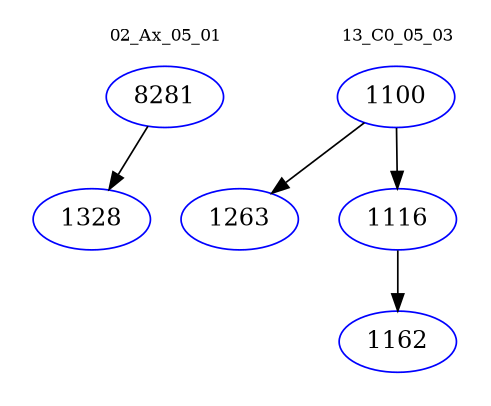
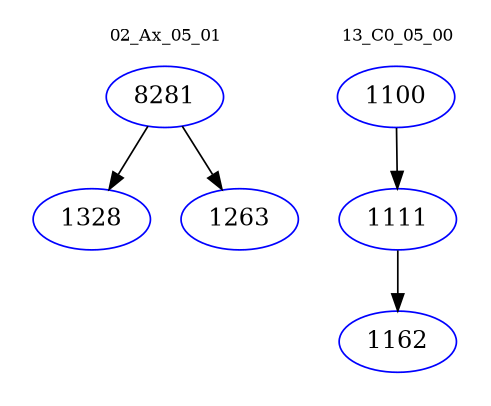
cluster "13_C0_05_03": label "13_C0_05_03" -> "13_C0_05_00"
edge "1100" -> "1263": now "8281" -> "1263"
node "1116": label "1116" -> "1111"
